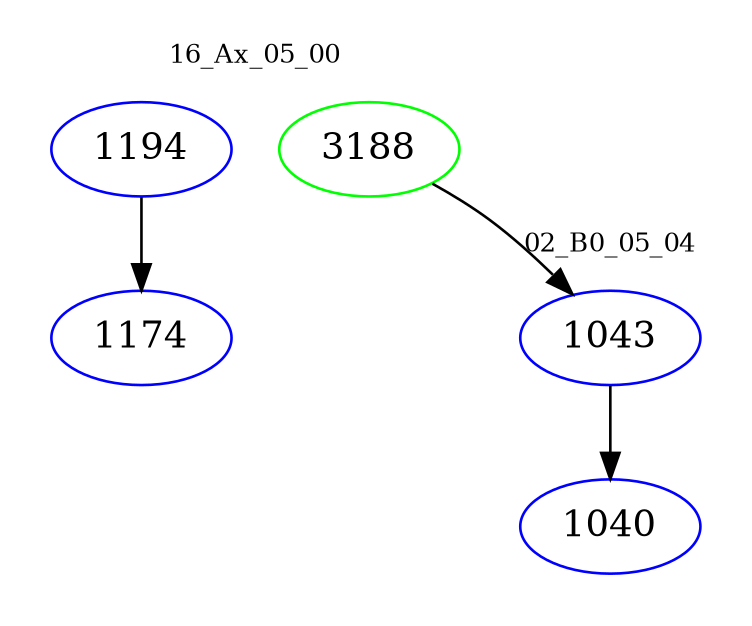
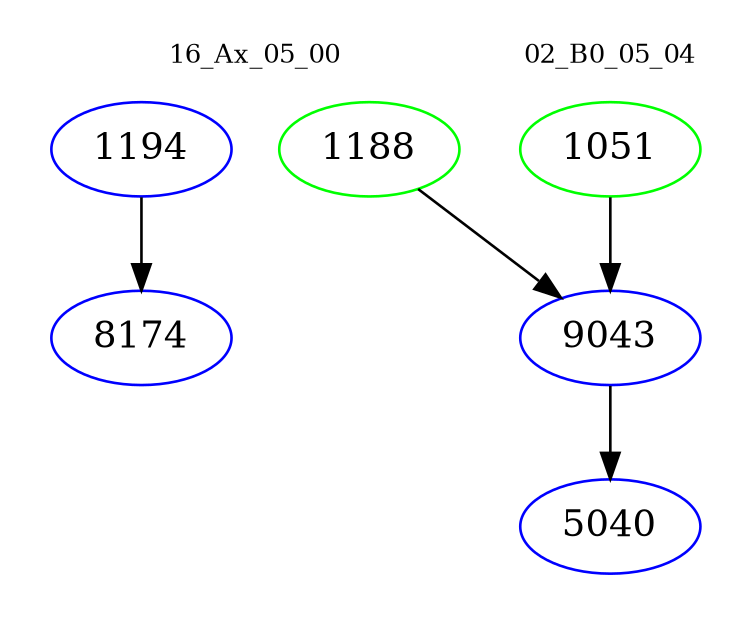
node "3188": label "3188" -> "1188"
node "1051": added
node "1174": label "1174" -> "8174"
node "1043": label "1043" -> "9043"
node "1040": label "1040" -> "5040"
